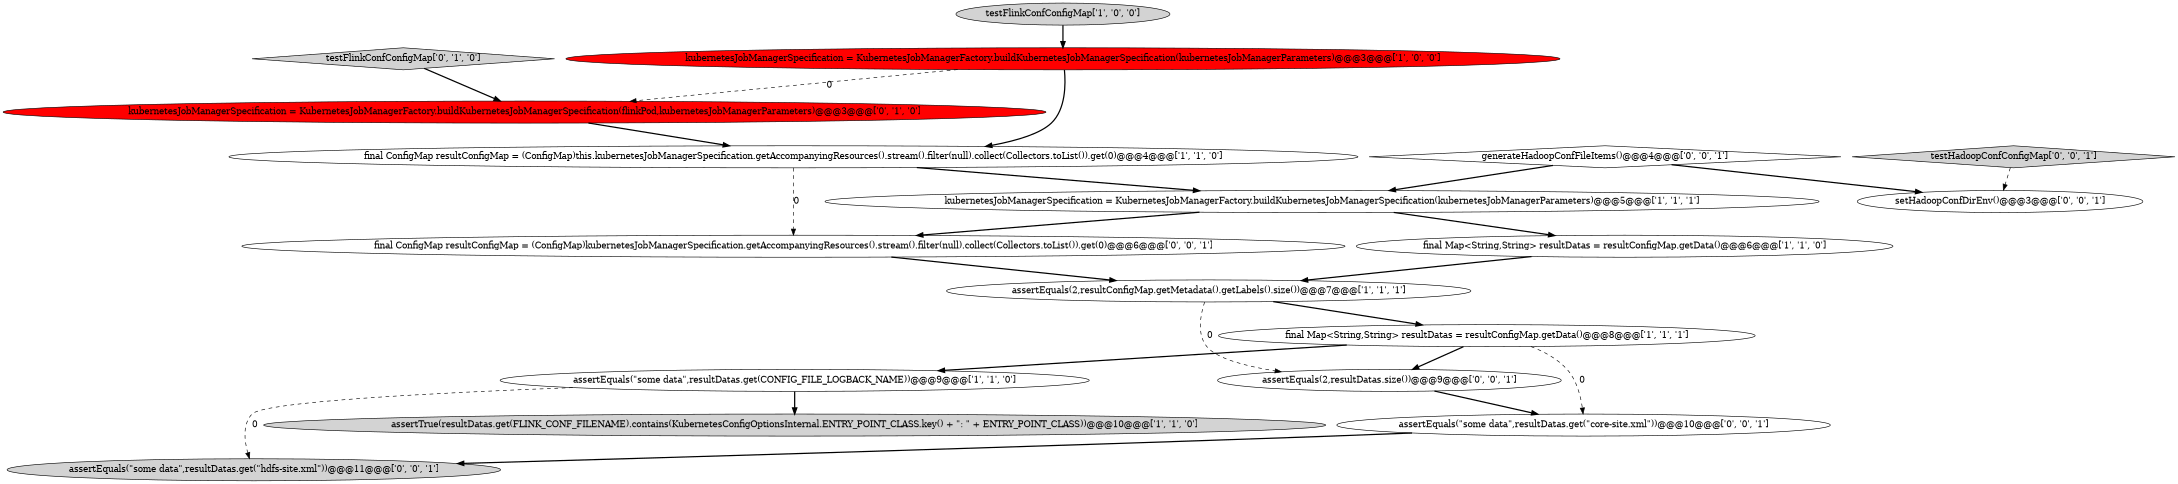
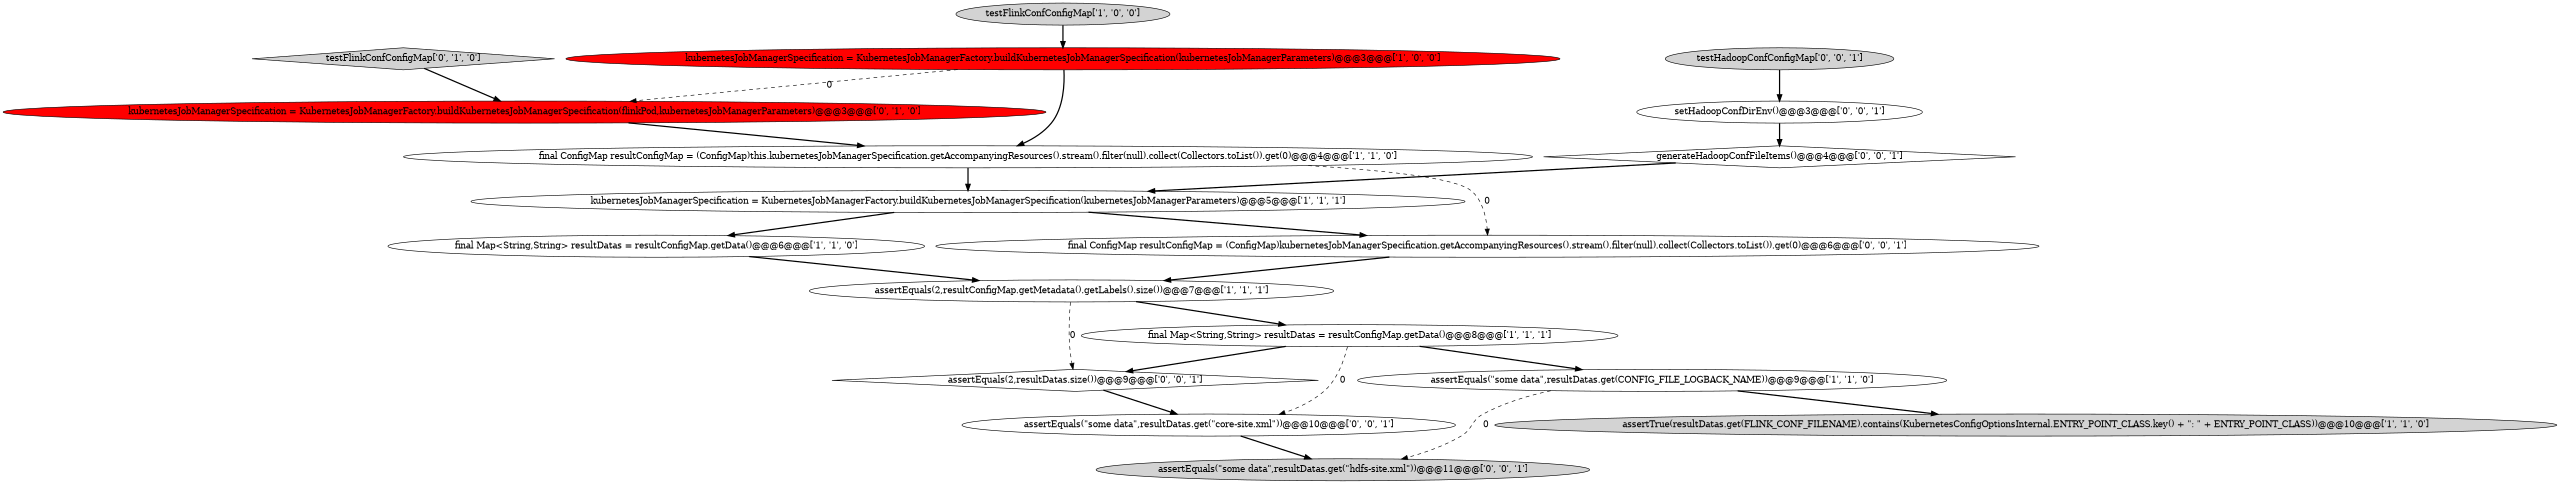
node "testHadoopConfConfigMap['0', '0', '1']": shape diamond -> ellipse
edge "testHadoopConfConfigMap['0', '0', '1']" -> "setHadoopConfDirEnv()@@@3@@@['0', '0', '1']": style dashed -> bold
edge "generateHadoopConfFileItems()@@@4@@@['0', '0', '1']" -> "setHadoopConfDirEnv()@@@3@@@['0', '0', '1']": reversed
node "assertEquals(2,resultDatas.size())@@@9@@@['0', '0', '1']": shape ellipse -> diamond
